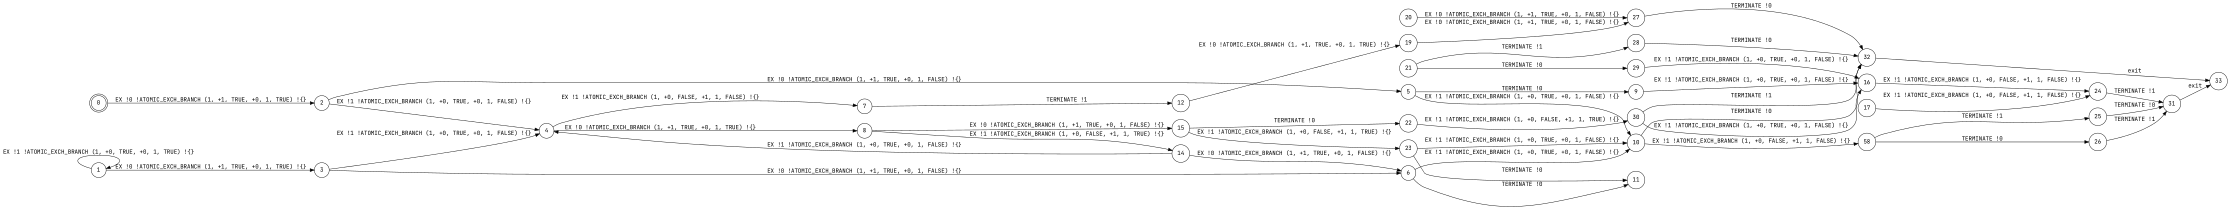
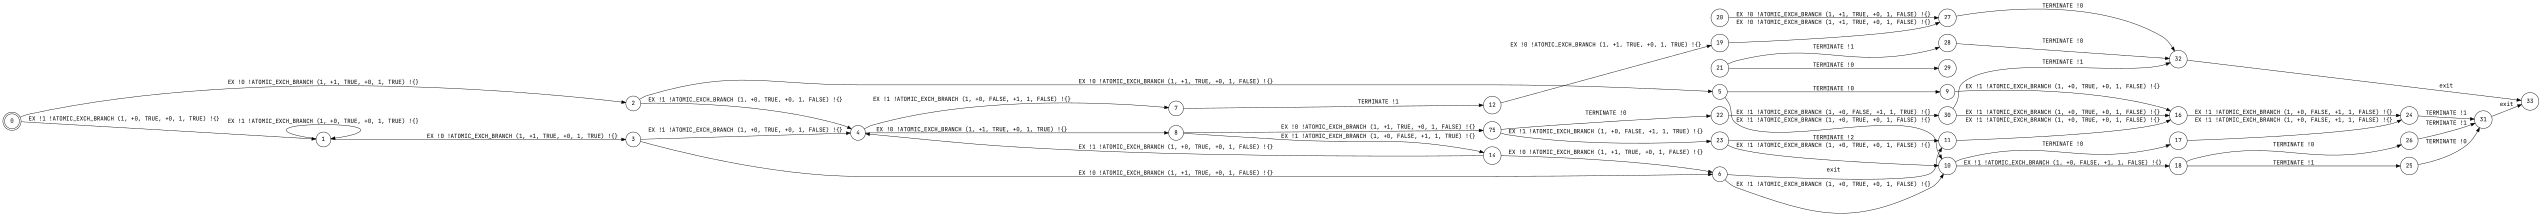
edge "29" -> "16": now "11" -> "16"
edge "10" -> "32": now "10" -> "17"
node "15": label "15" -> "75"
edge "0" -> "1": added, label "EX !1 !ATOMIC_EXCH_BRANCH (1, +0, TRUE, +0, 1, TRUE) !{}"
node "58": label "58" -> "18"
edge "23" -> "11": label "TERMINATE !0" -> "TERMINATE !2"
edge "6" -> "11": label "TERMINATE !0" -> "exit"
